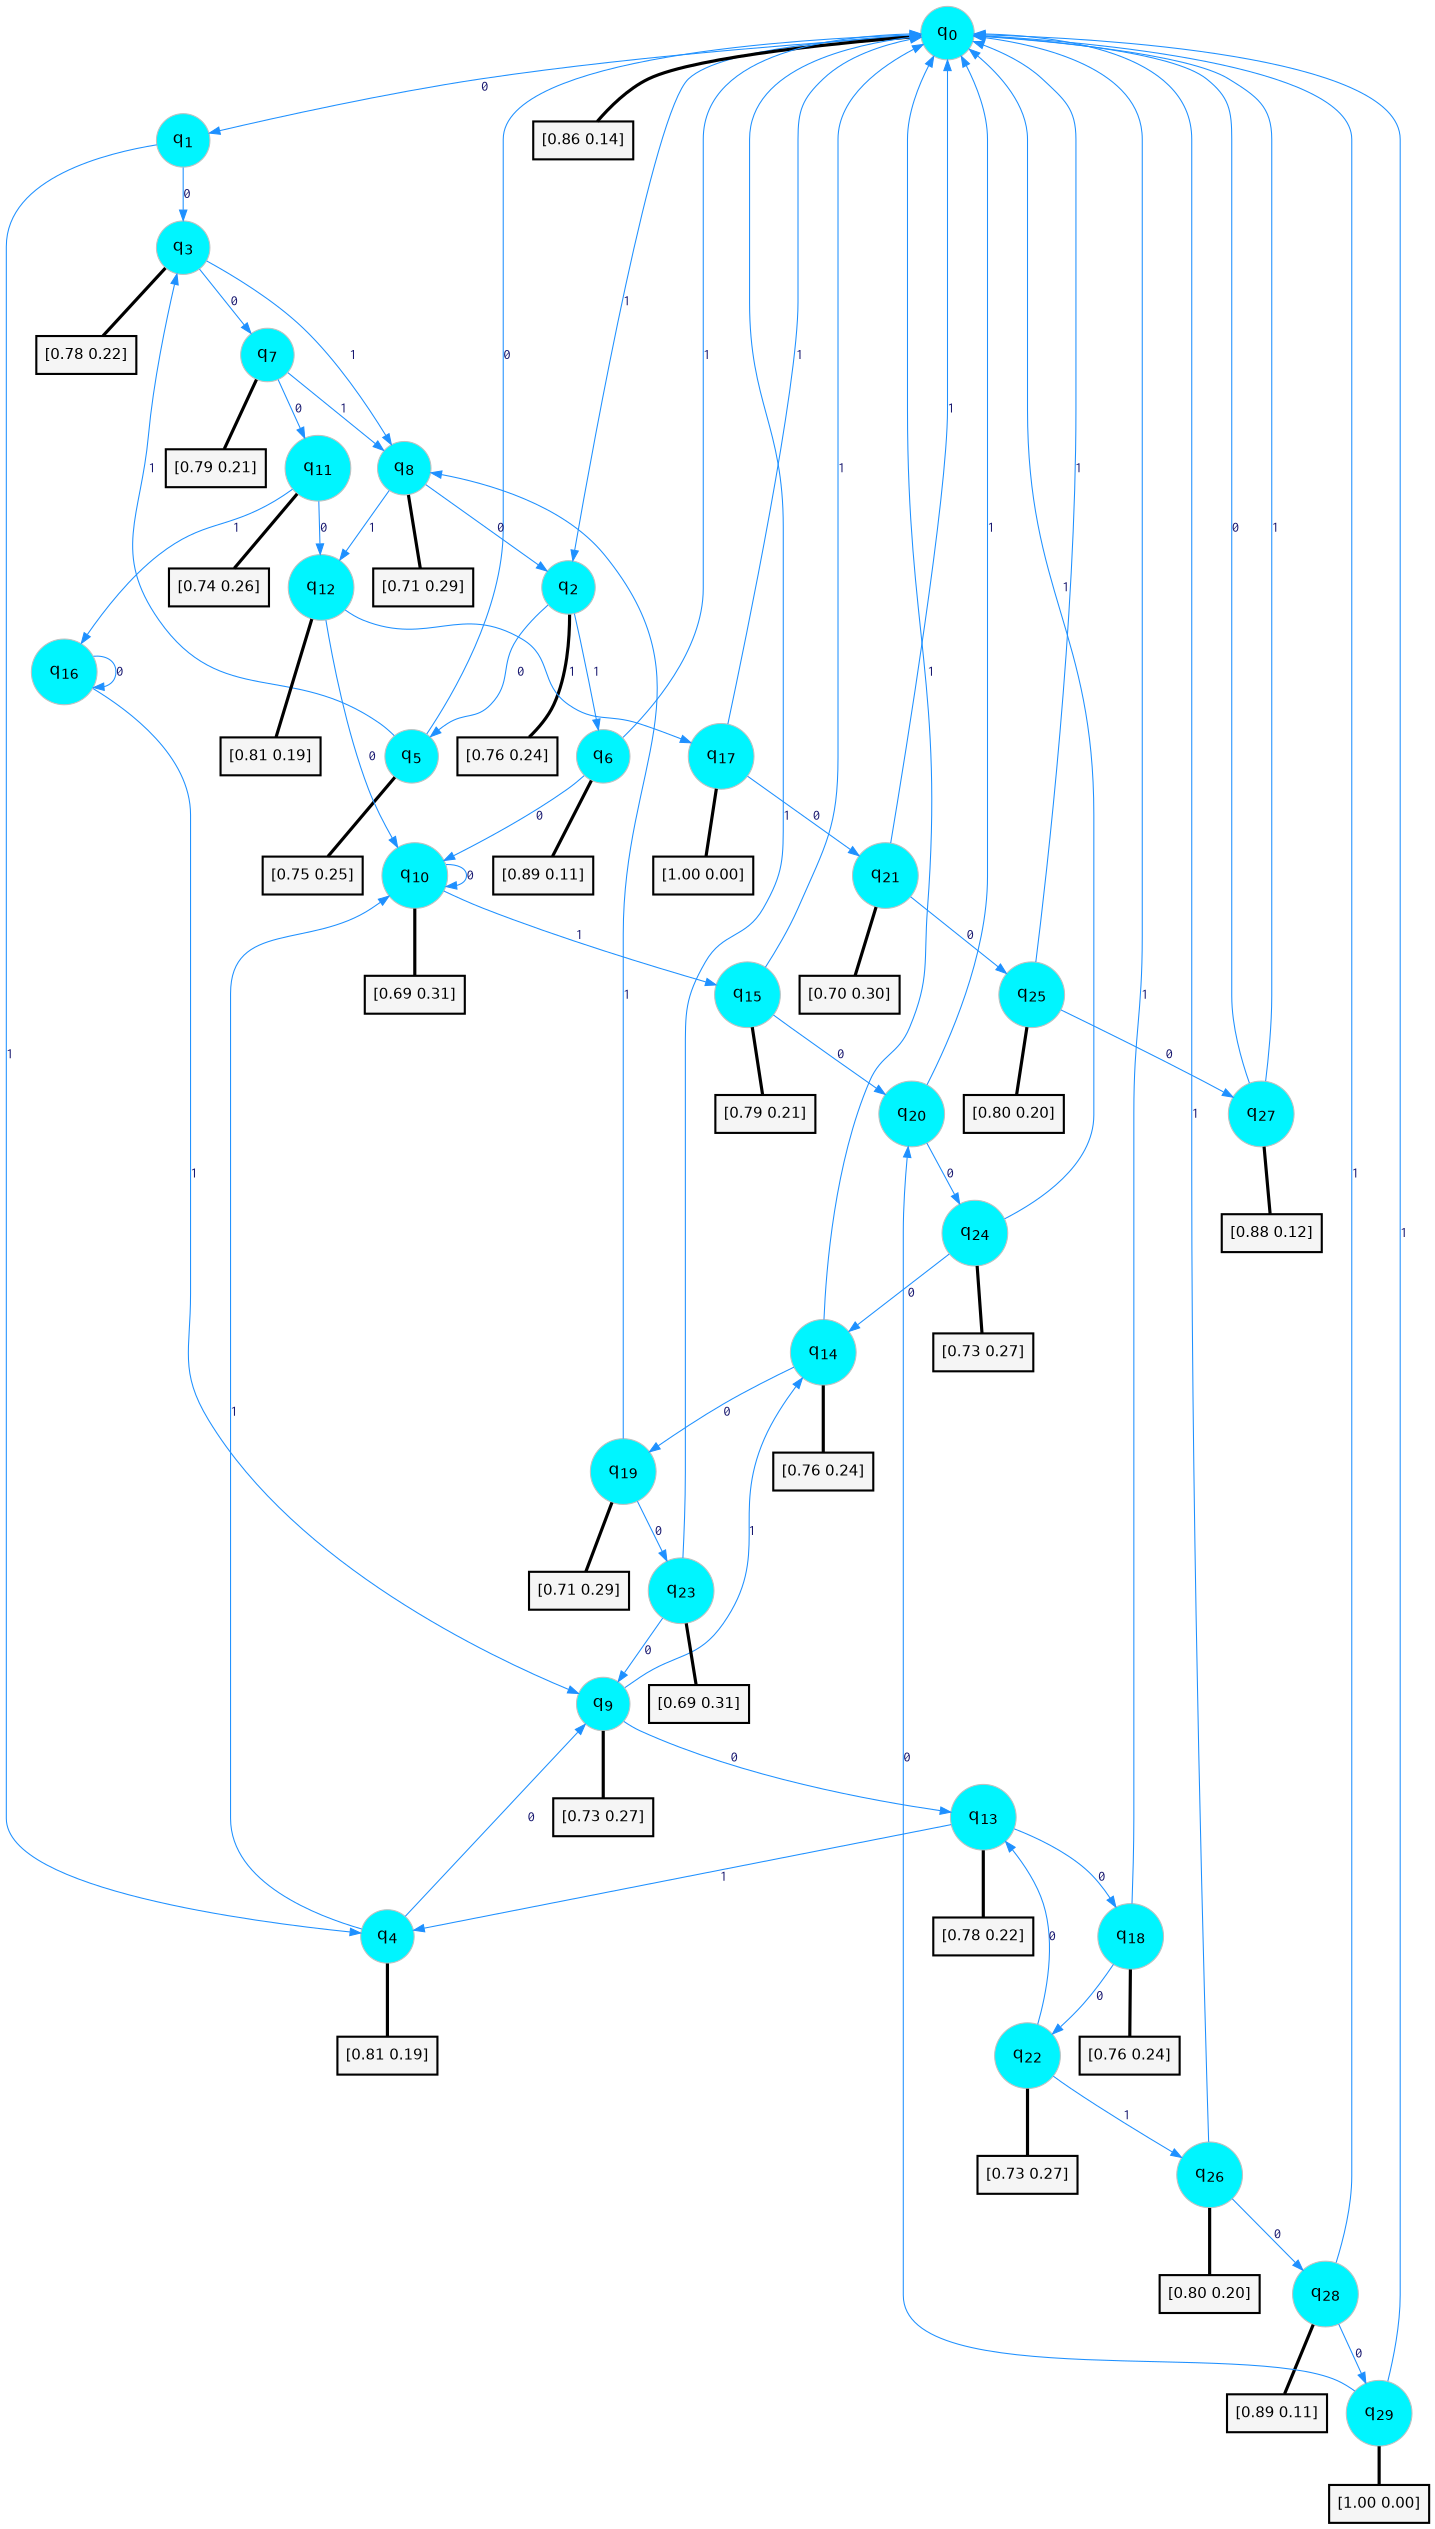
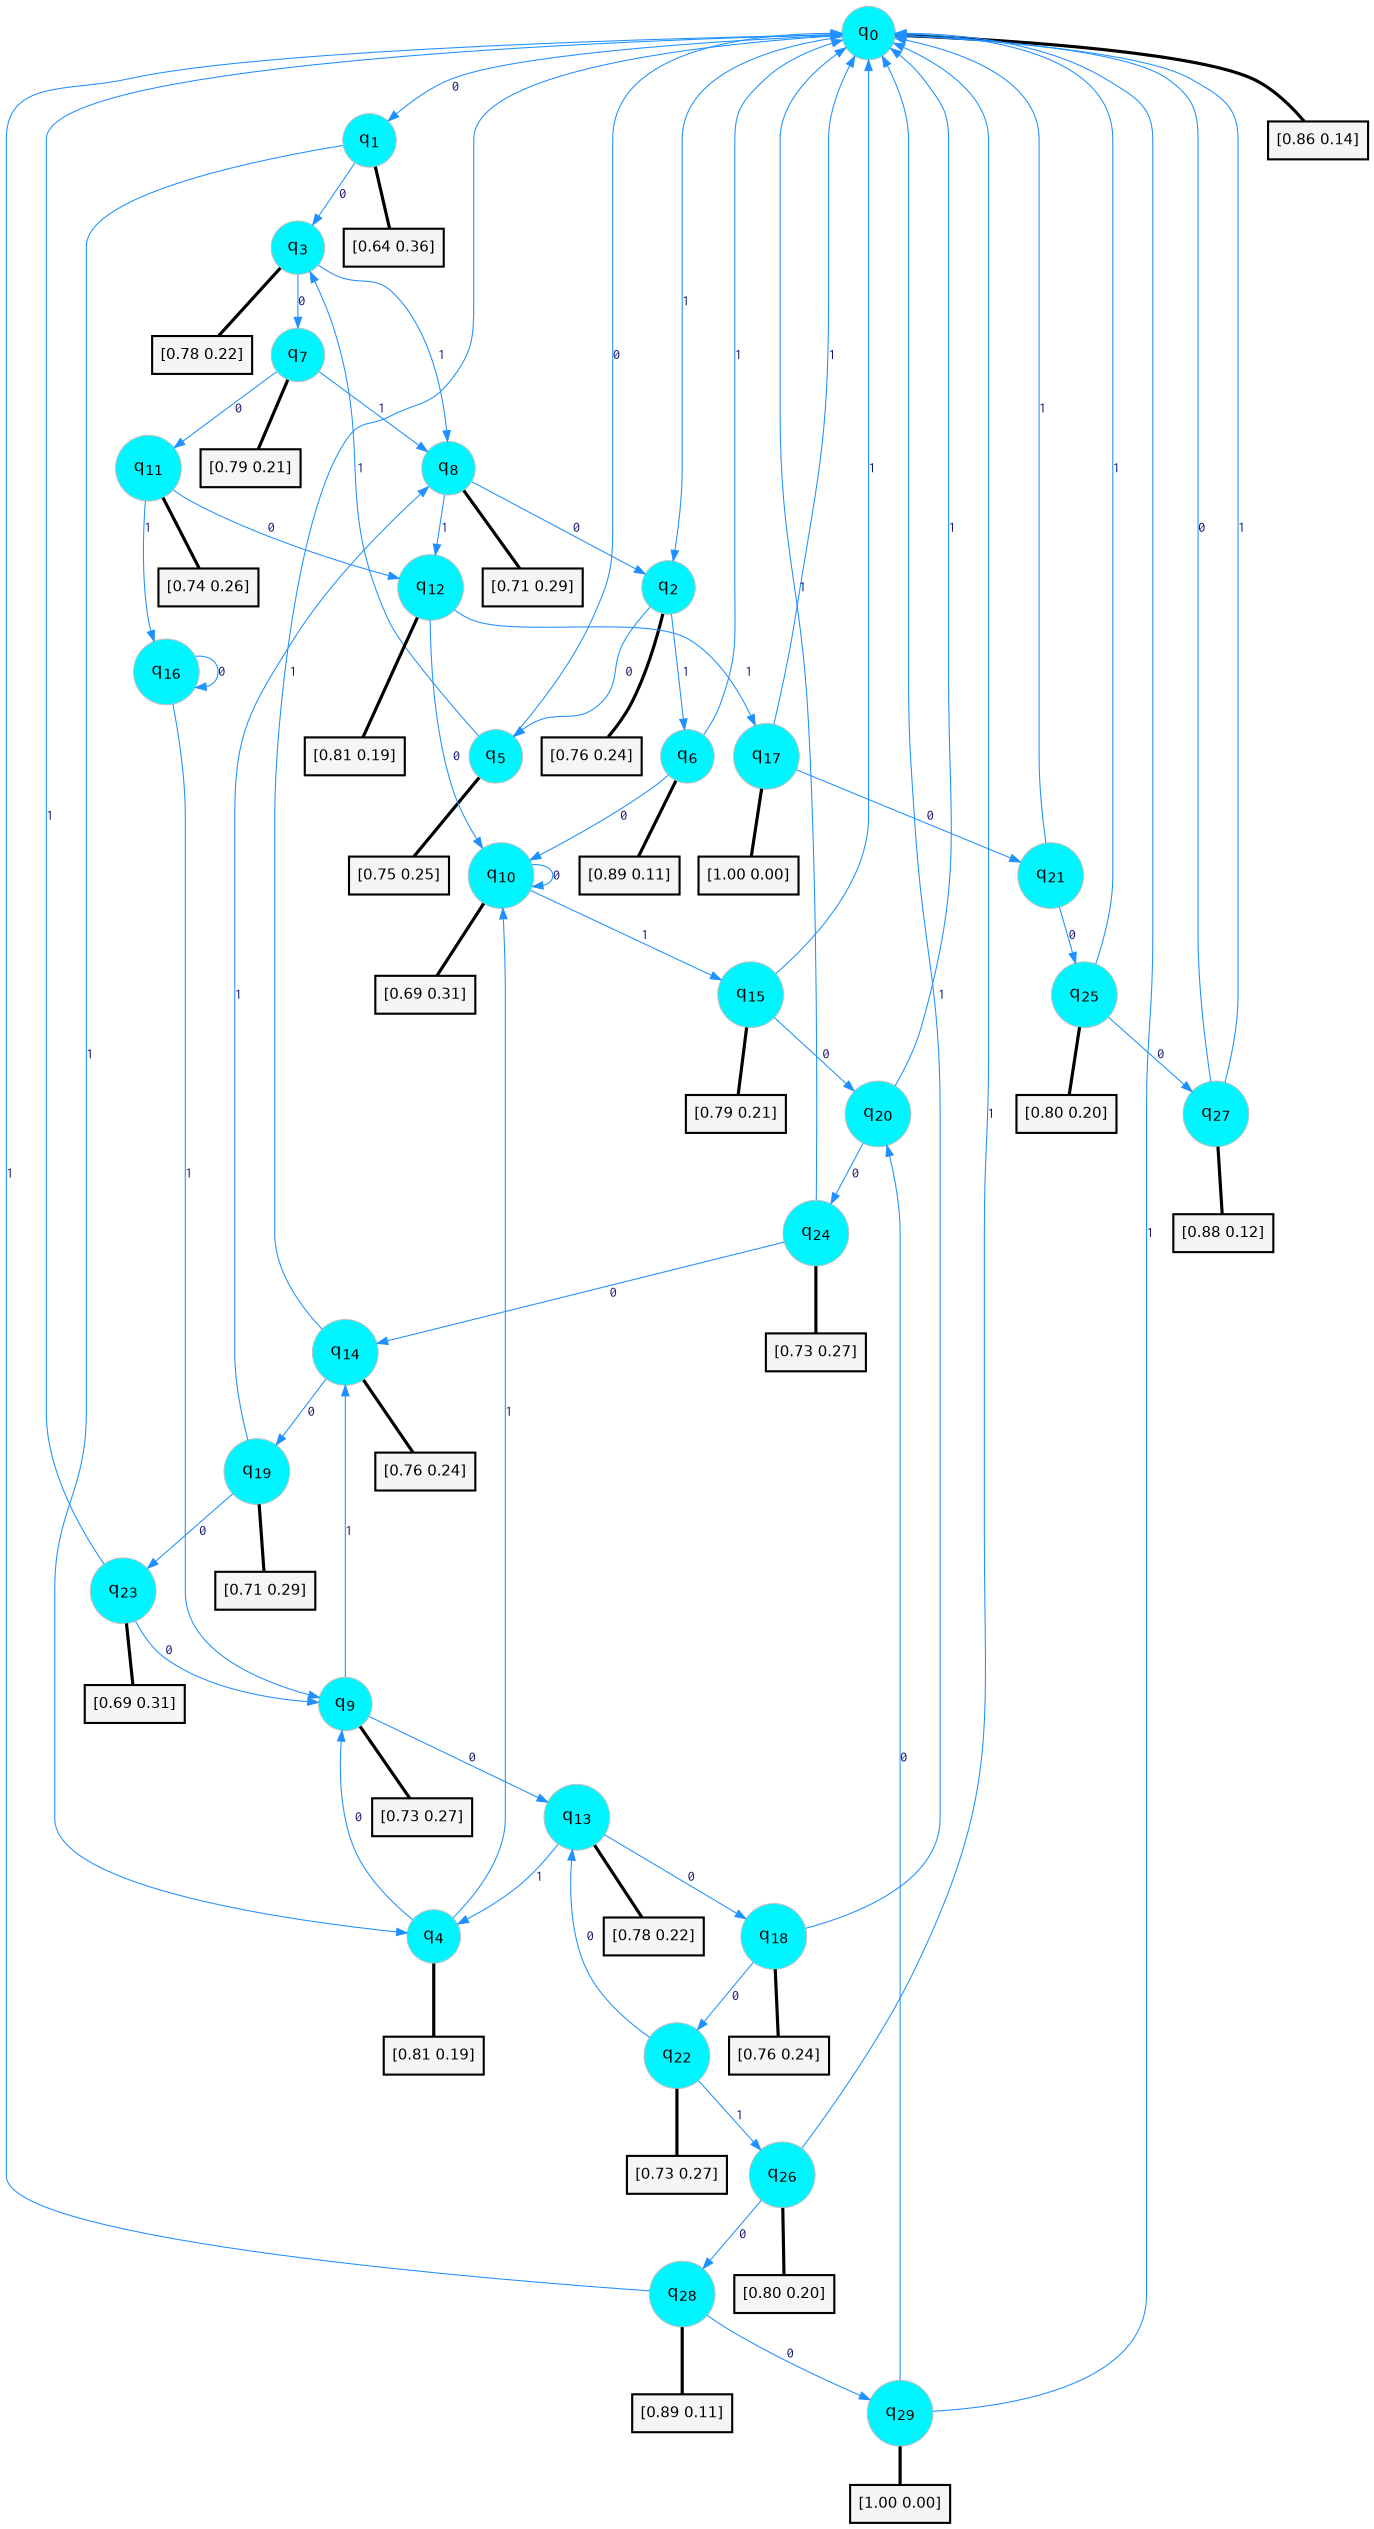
node "[0.64 0.36]": added
node "[0.70 0.30]": removed
